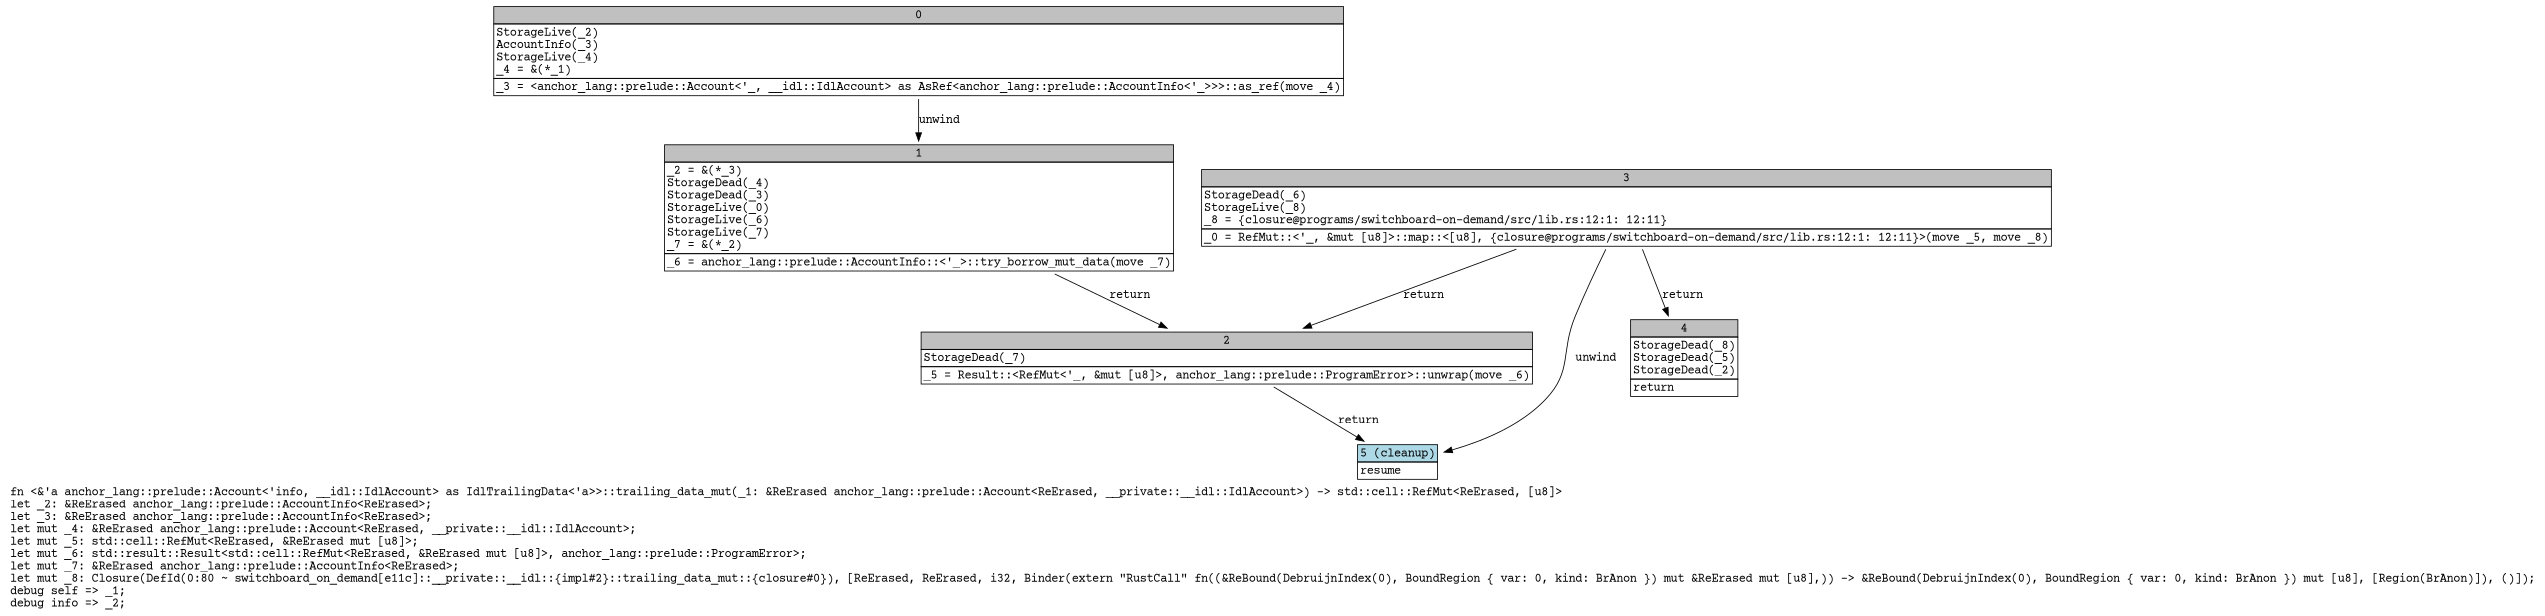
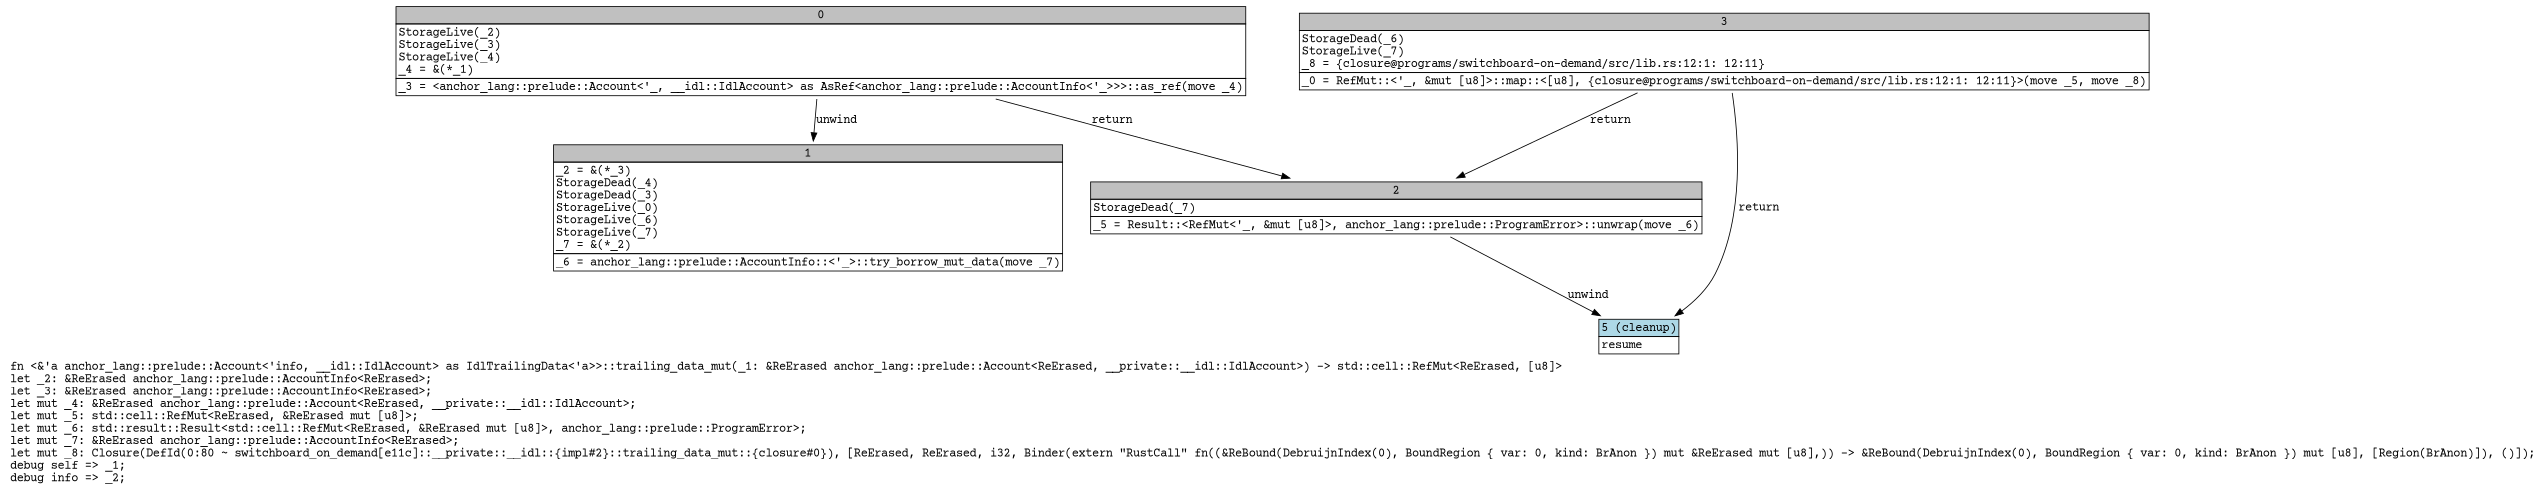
node "0": text "AccountInfo(_3)" -> "StorageLive(_3)"
node "3": text "StorageLive(_8)" -> "StorageLive(_7)"
edge "1" -> "2": now "0" -> "2"
edge "3" -> "5 (cleanup)": label "unwind" -> "return"
node "4": removed
edge "2" -> "5 (cleanup)": label "return" -> "unwind"
